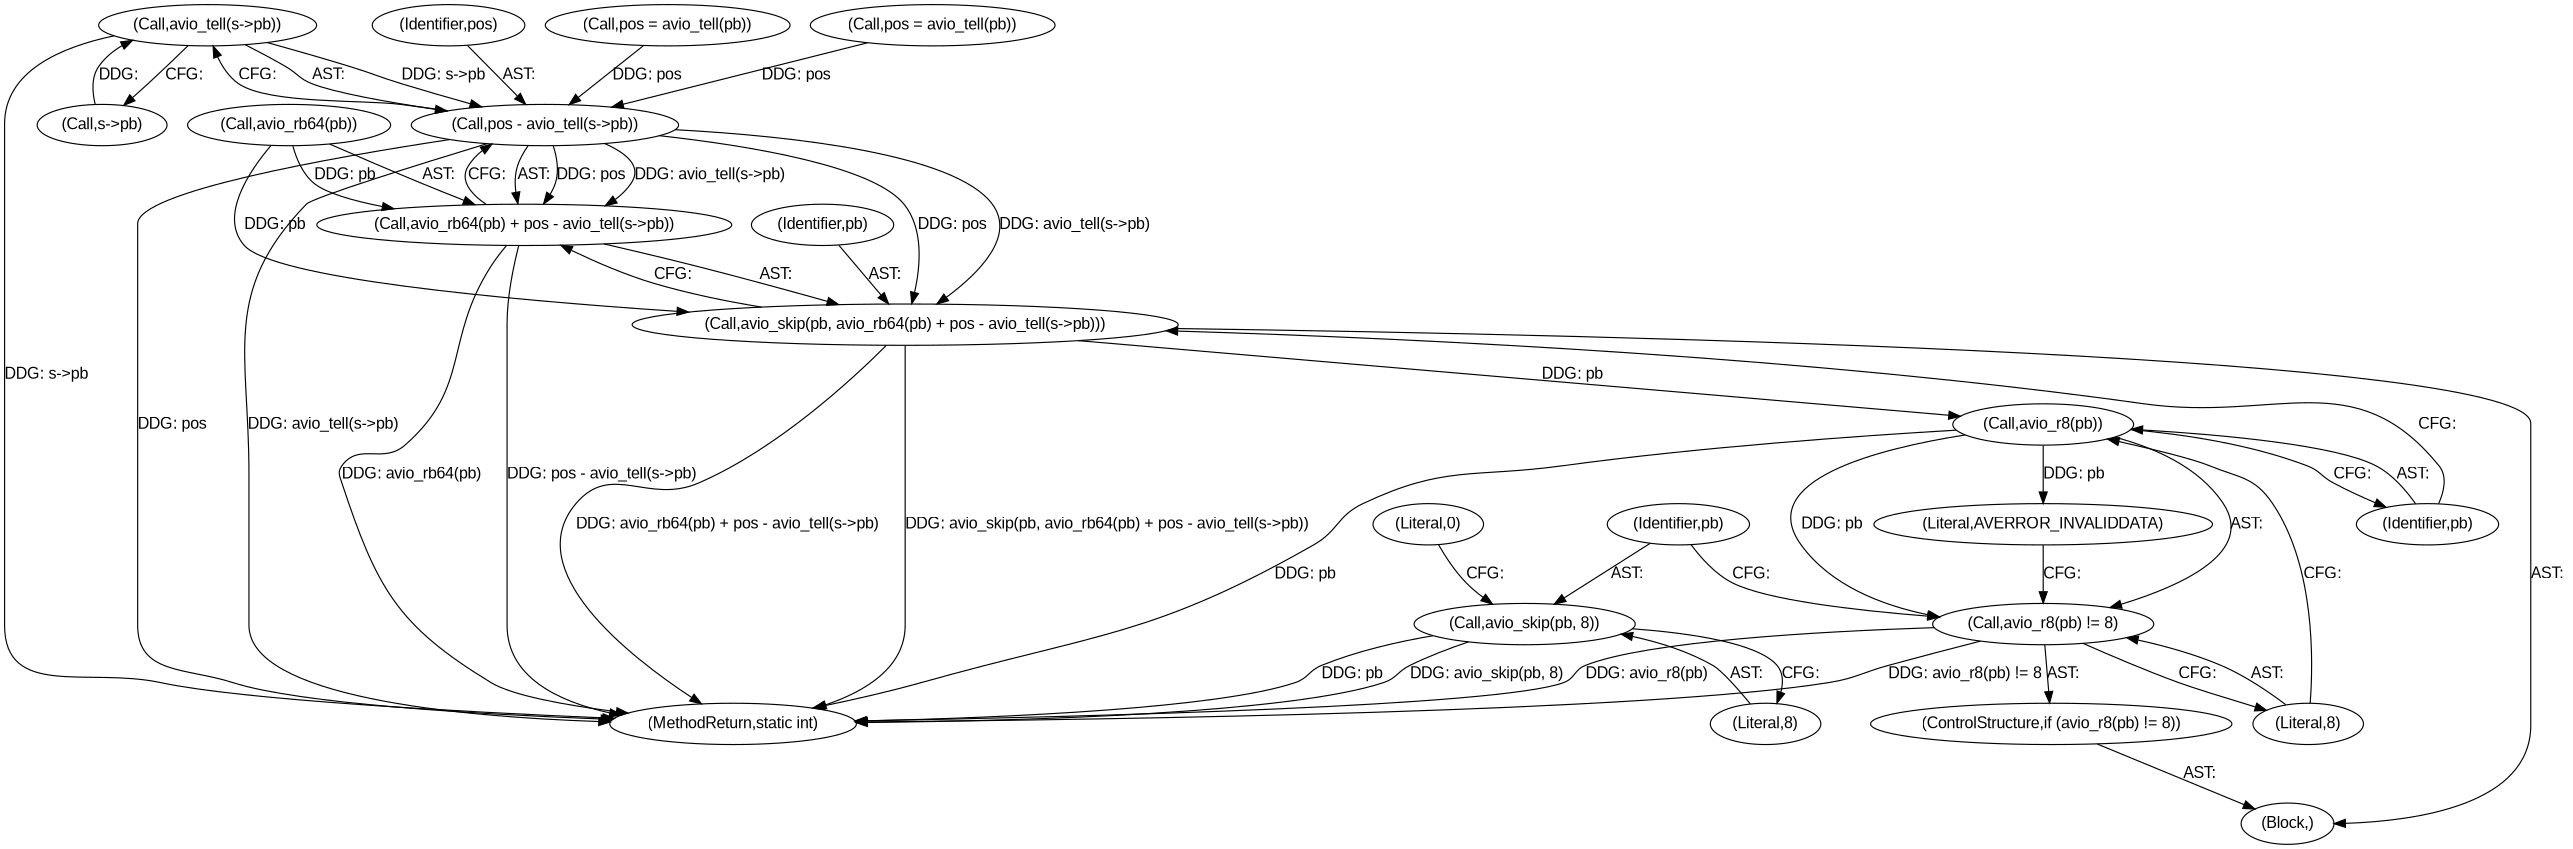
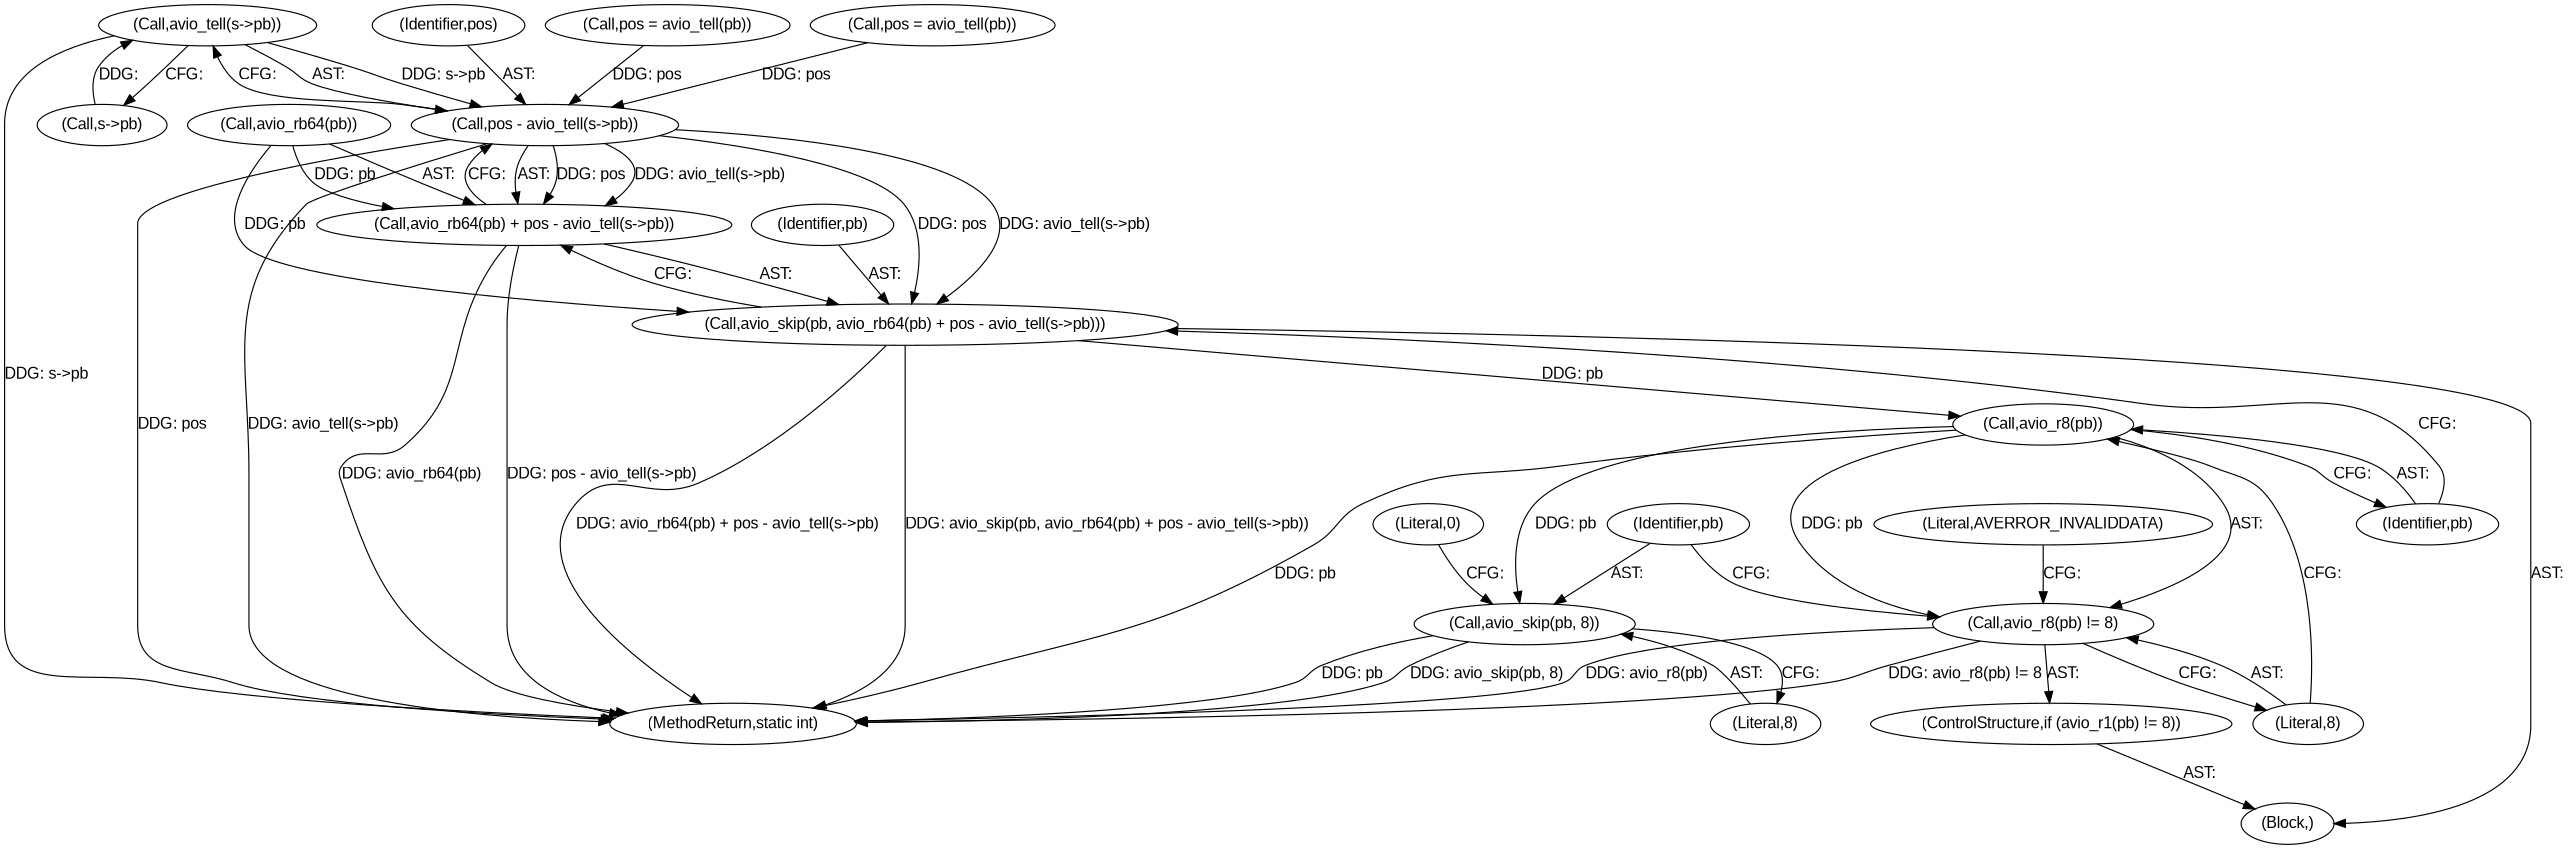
edge "(Call,avio_r8(pb))" -> "(Literal,AVERROR_INVALIDDATA)": now "(Call,avio_r8(pb))" -> "(Call,avio_skip(pb, 8))"
node "(ControlStructure,if (avio_r8(pb) != 8))": label "(ControlStructure,if (avio_r8(pb) != 8))" -> "(ControlStructure,if (avio_r1(pb) != 8))"
